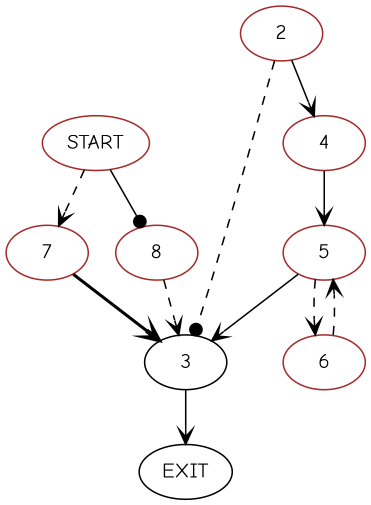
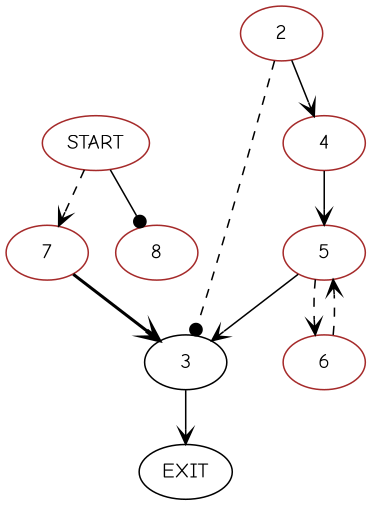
edge "8" -> "3": removed
